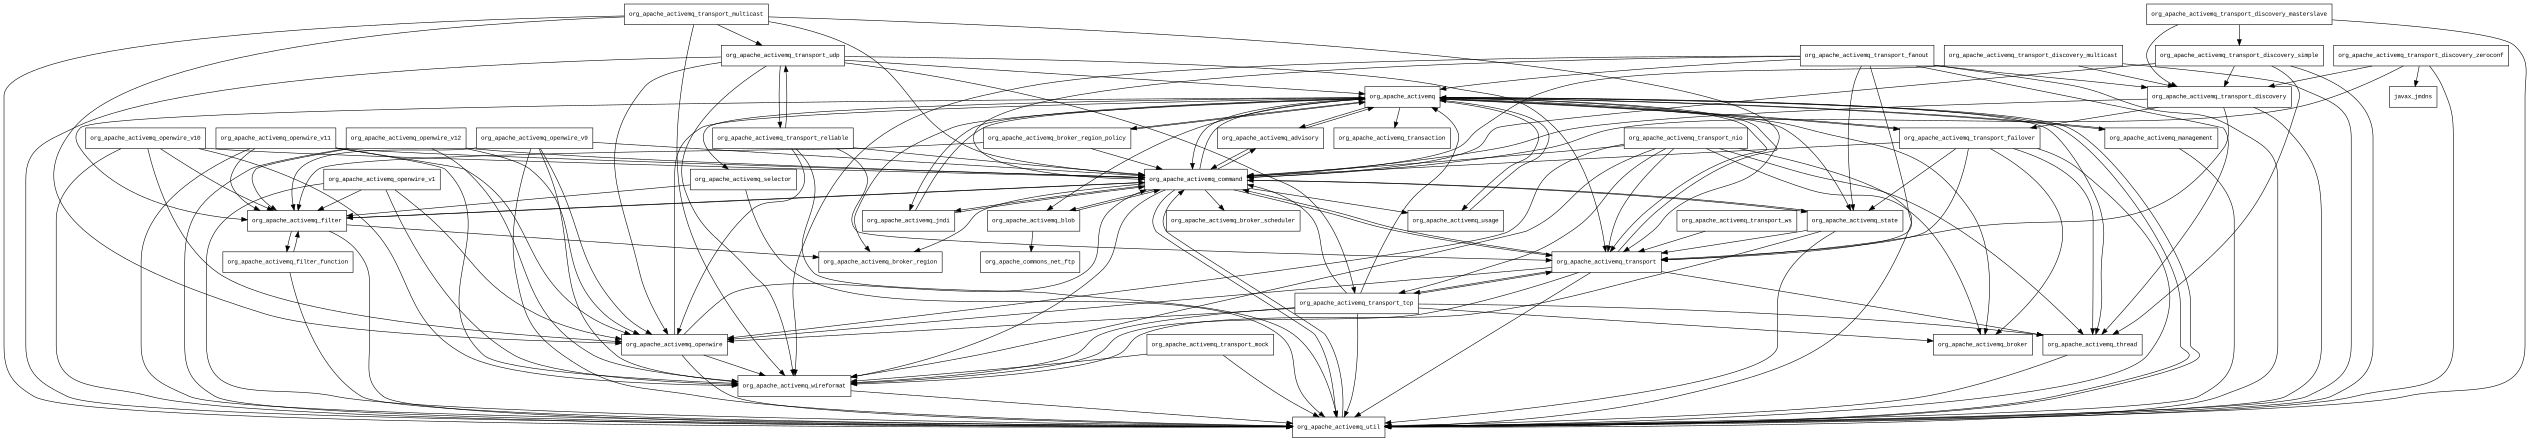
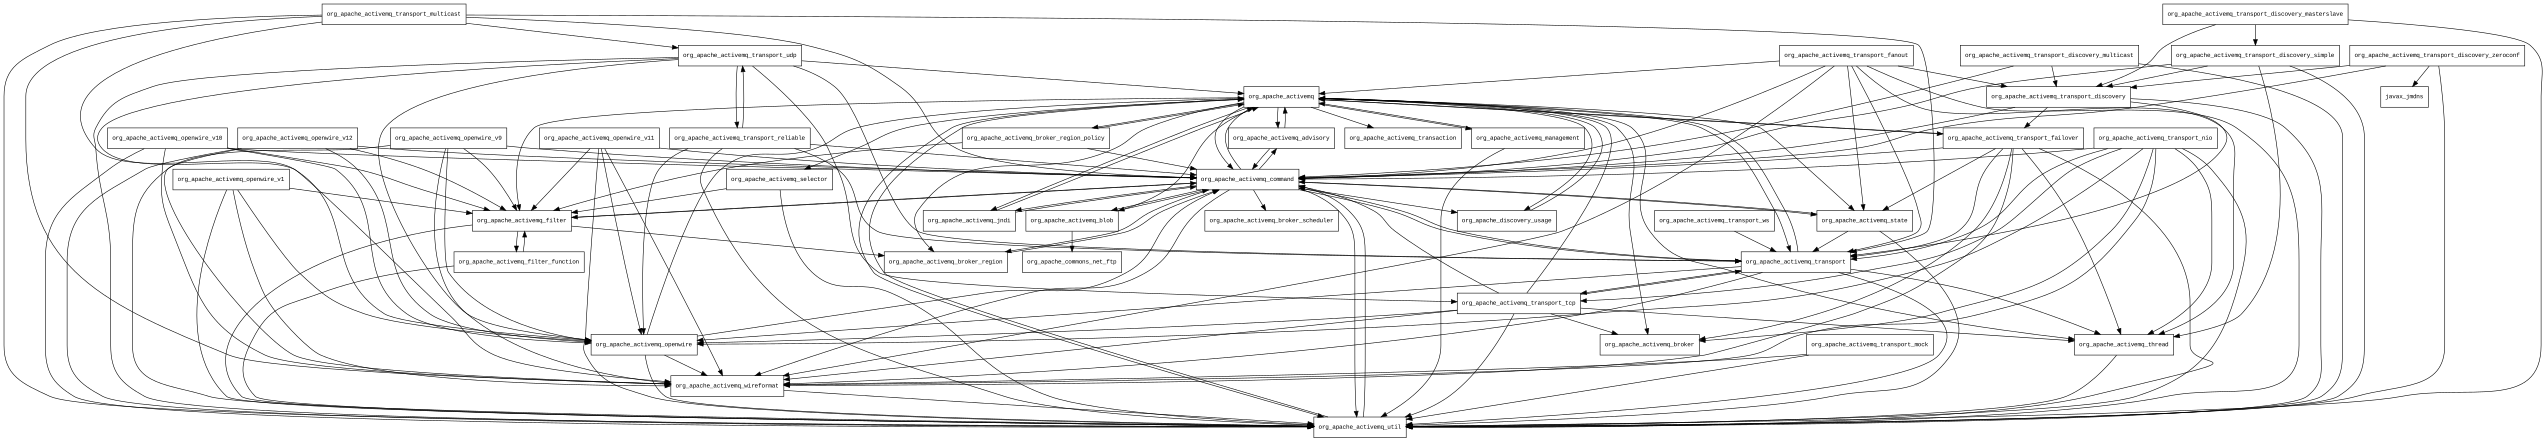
node "org_apache_activemq_usage": label "org_apache_activemq_usage" -> "org_apache_discovery_usage"
edge "org_apache_activemq_broker_region" -> "org_apache_activemq_command": added
edge "org_apache_activemq_state" -> "org_apache_activemq_wireformat": now "org_apache_activemq_transport_failover" -> "org_apache_activemq_wireformat"
